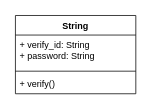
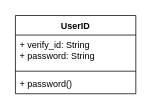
node "String": label "String" -> "UserID"
node "+ verify()": label "+ verify()" -> "+ password()"
